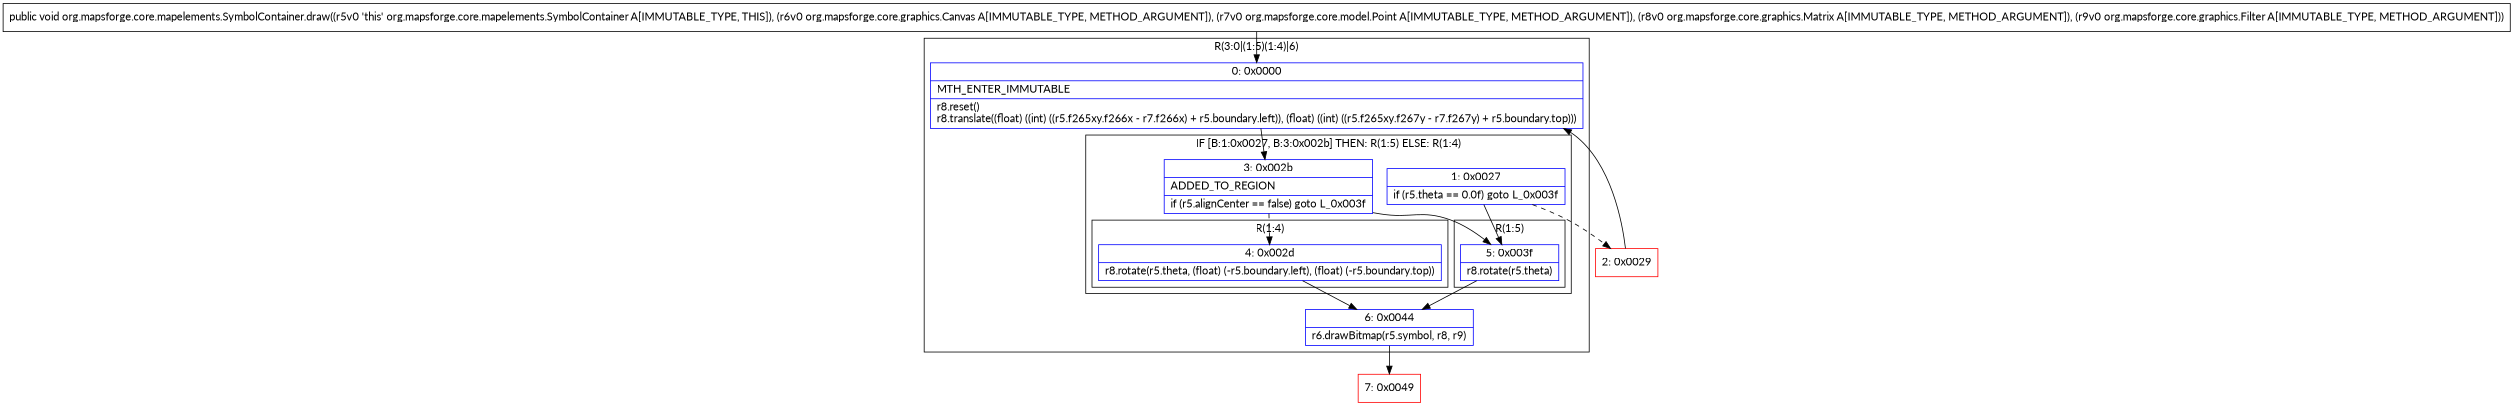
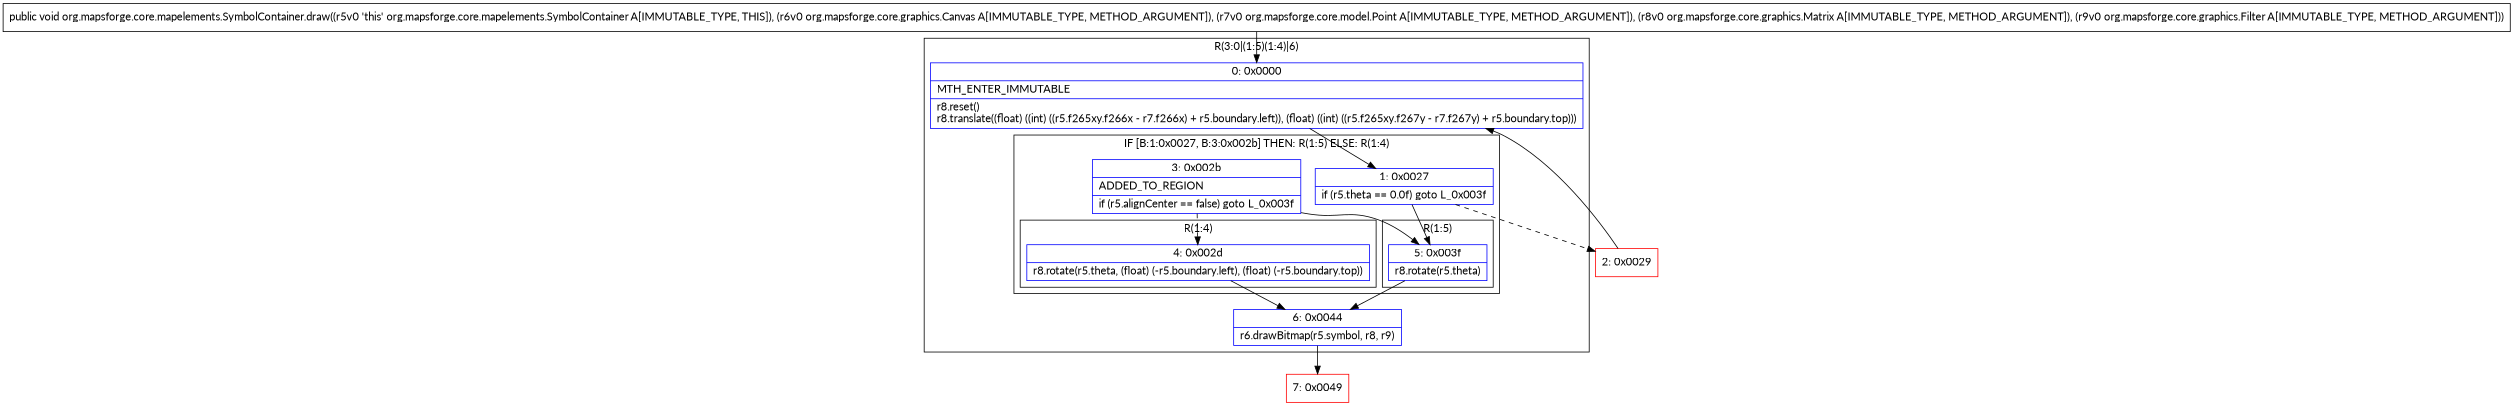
edge "0: 0x0000" -> "3: 0x002b": now "0: 0x0000" -> "1: 0x0027"
